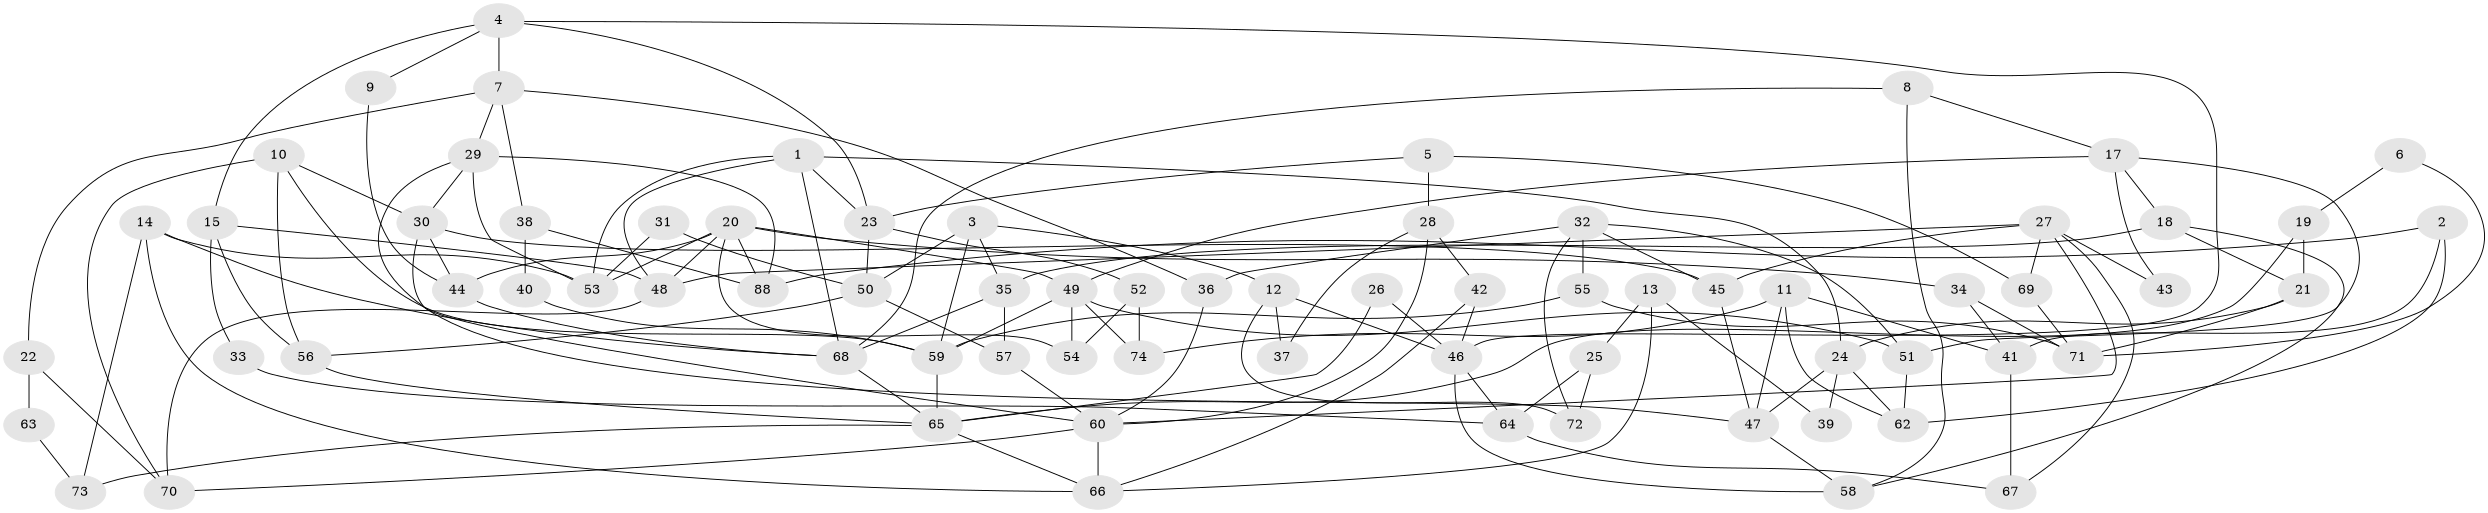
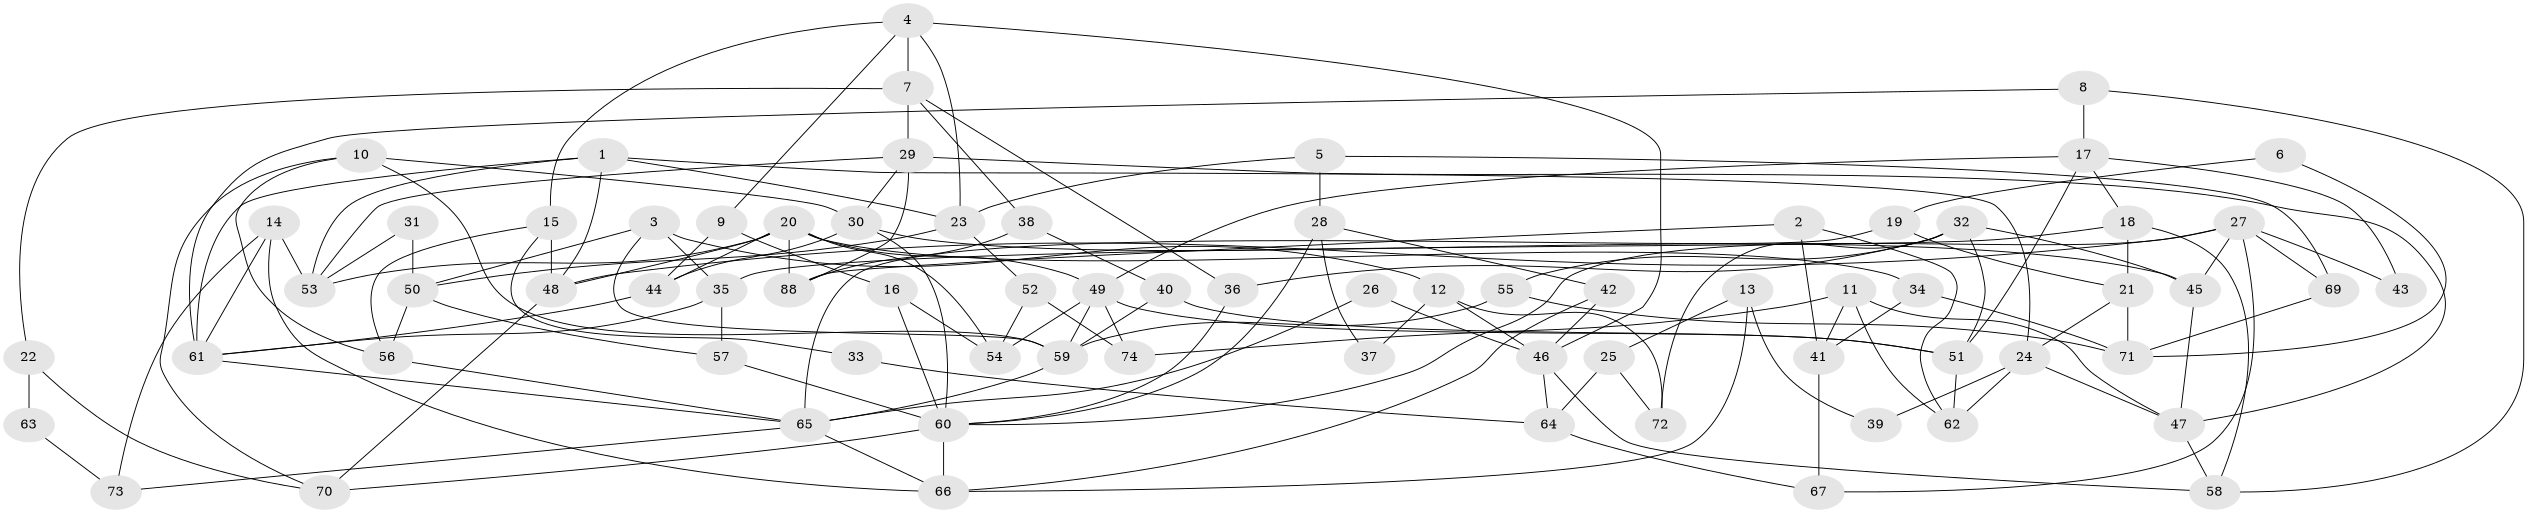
node "16": added
edge "40" -- "51": added
node "68": label "68" -> "61"
